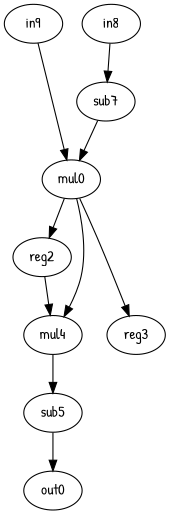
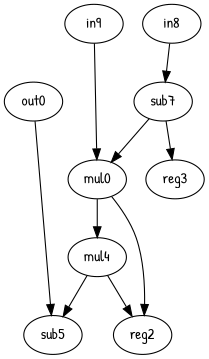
edge "mul0" -> "reg3": now "sub7" -> "reg3"
edge "reg2" -> "mul4": reversed
edge "sub5" -> "out0": reversed
